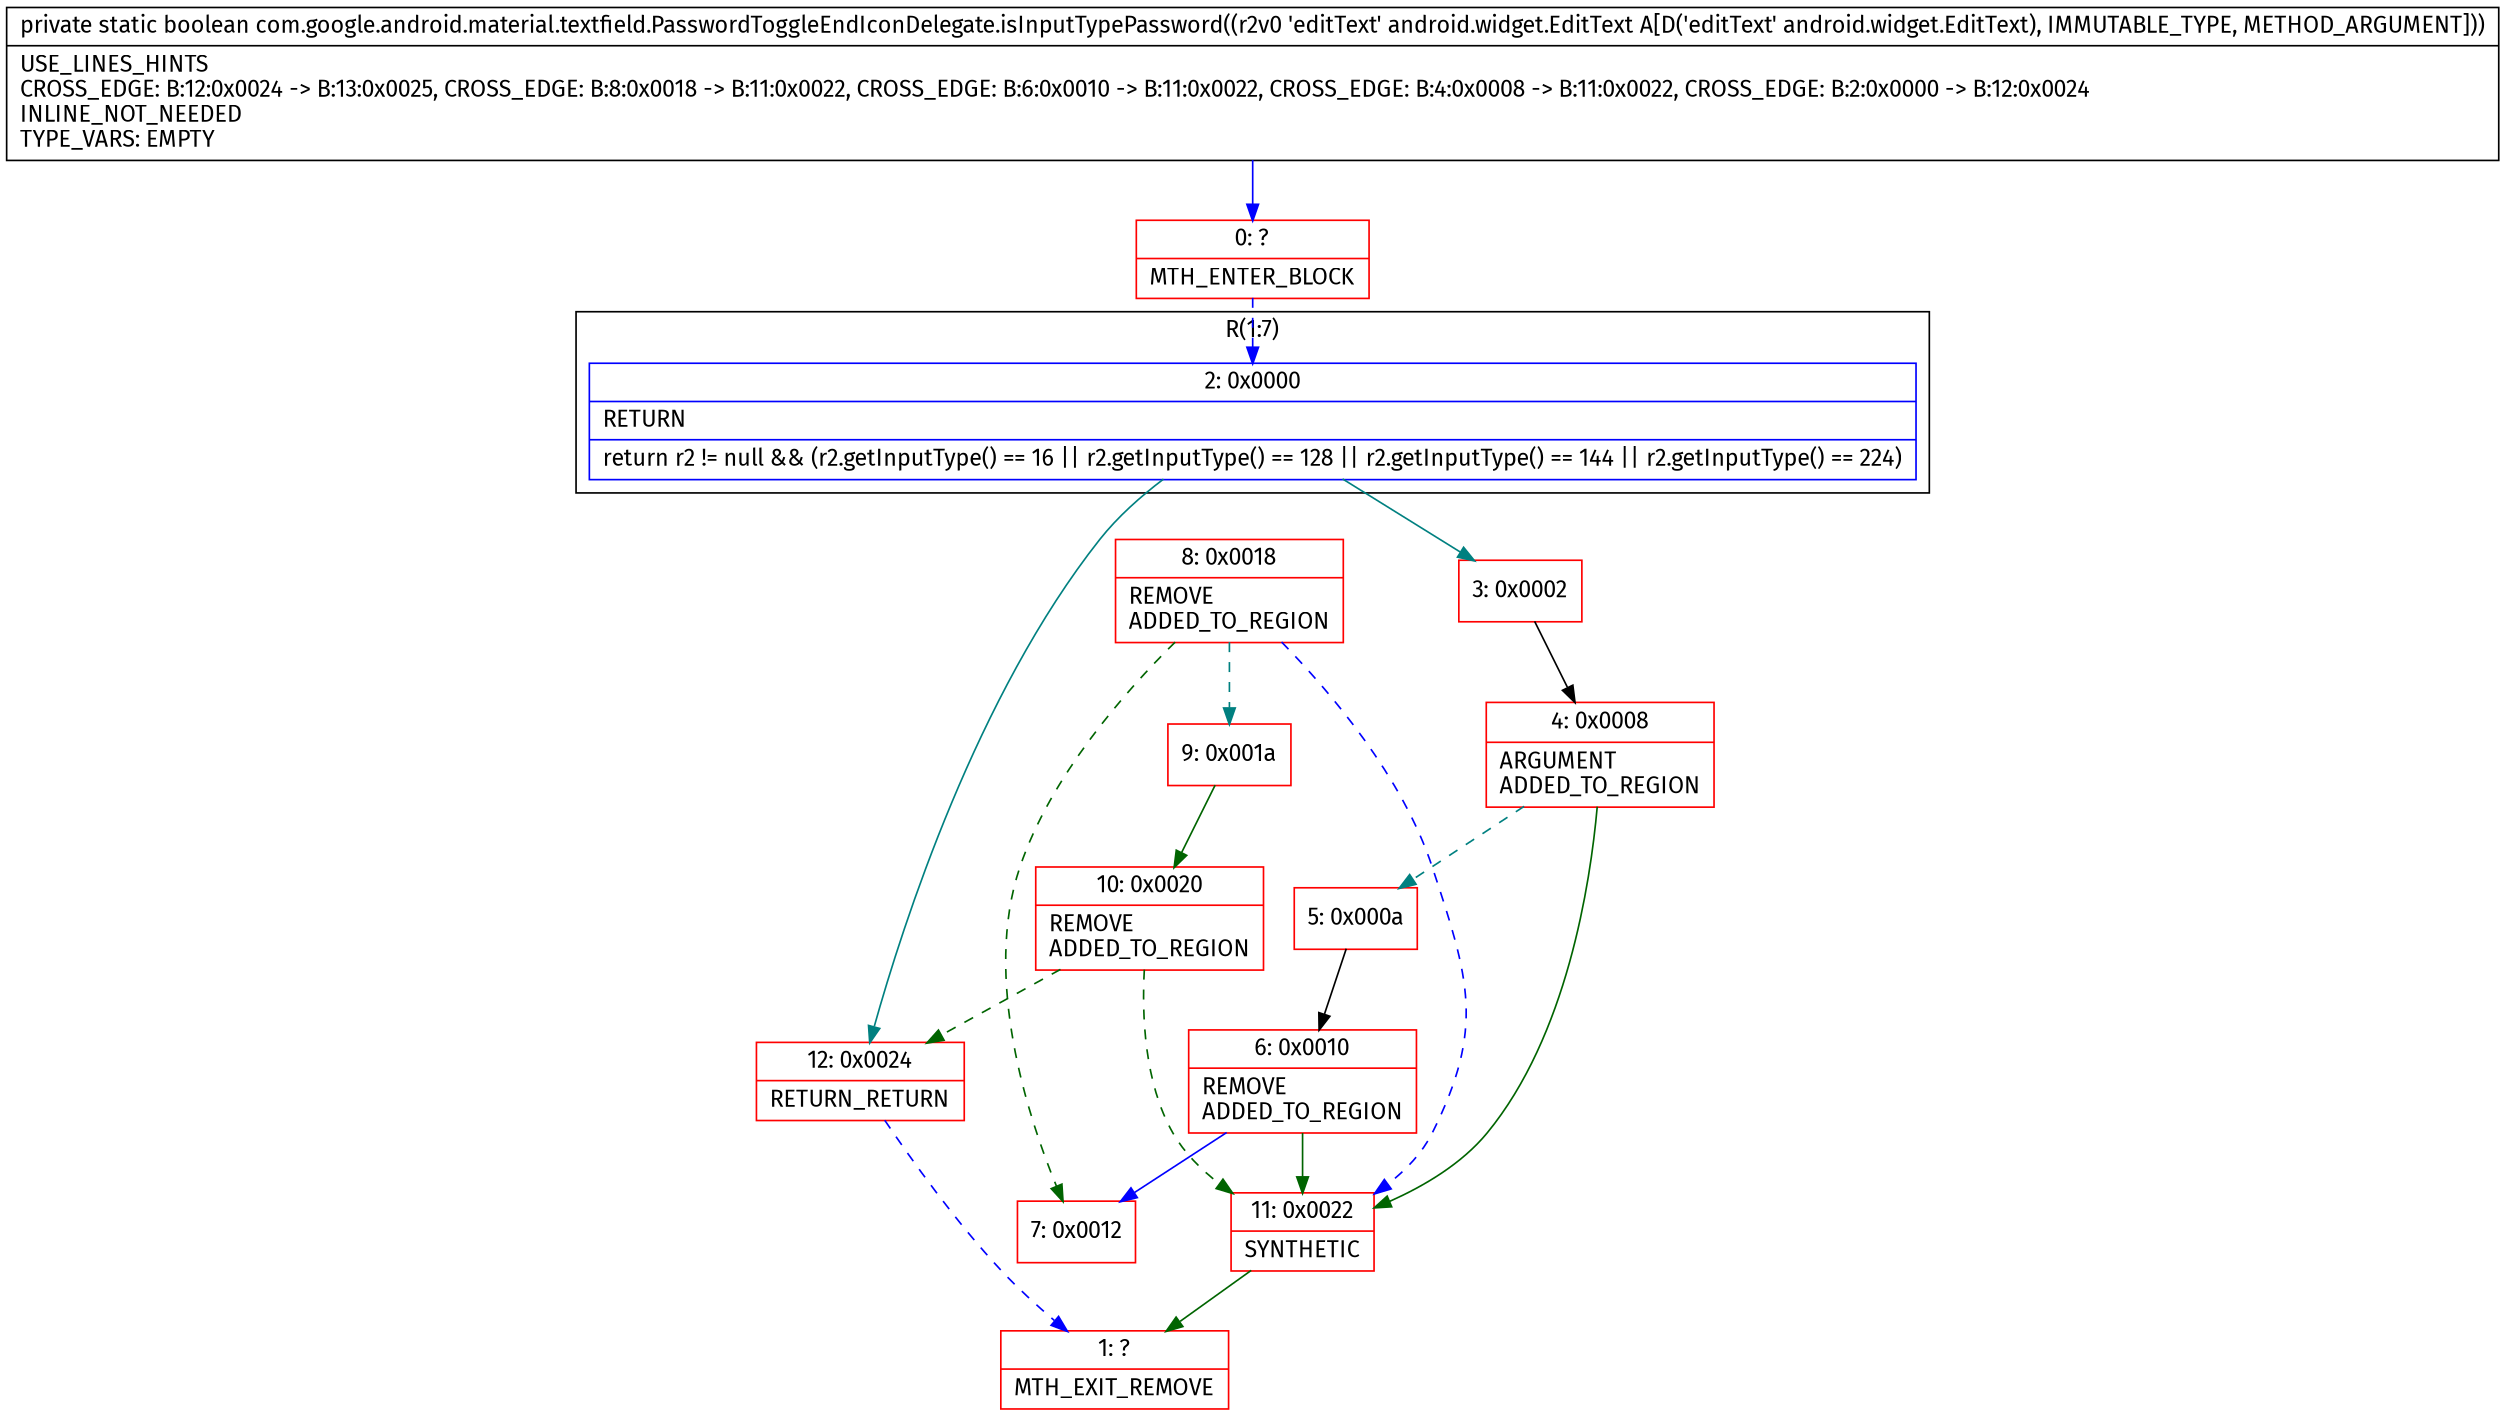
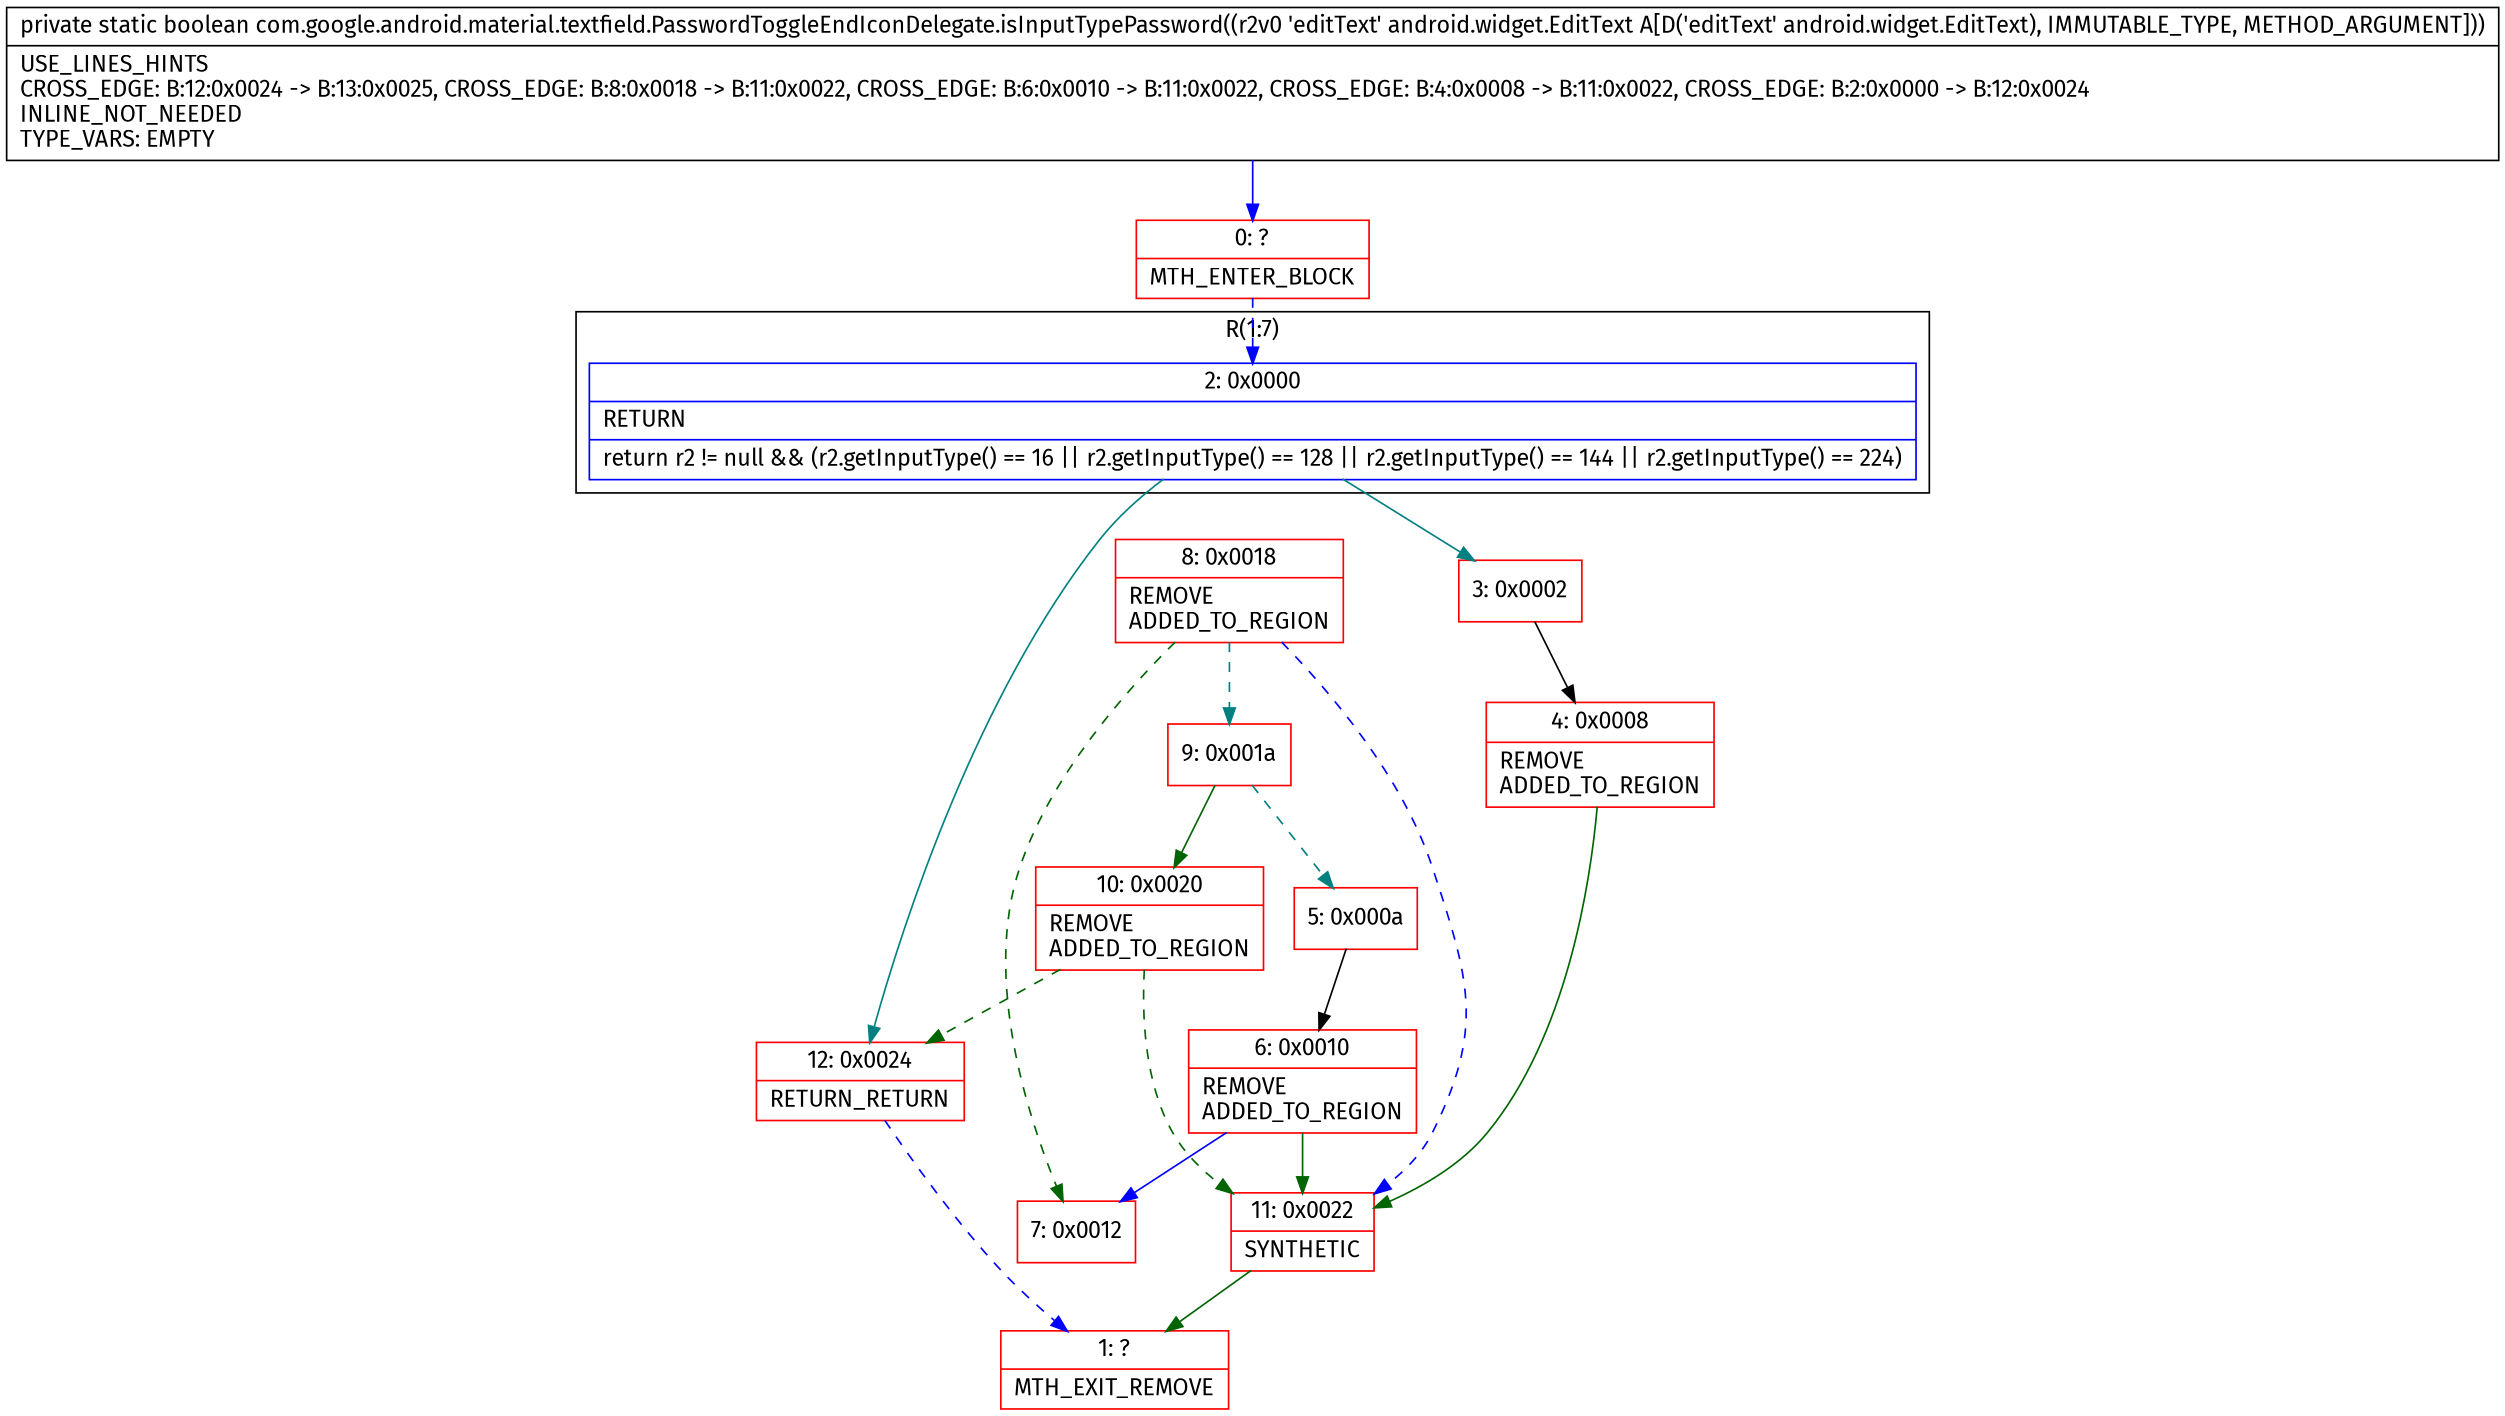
node "4: 0x0008": text "ARGUMENT" -> "REMOVE"
edge "4: 0x0008" -> "5: 0x000a": now "9: 0x001a" -> "5: 0x000a"
